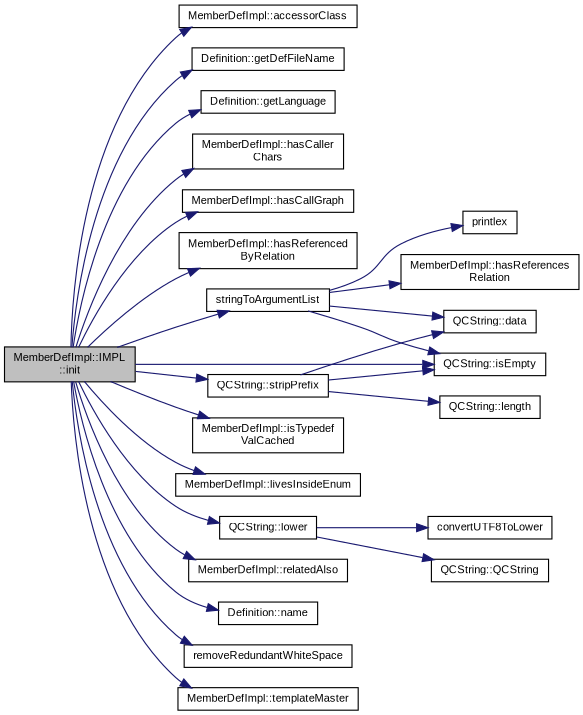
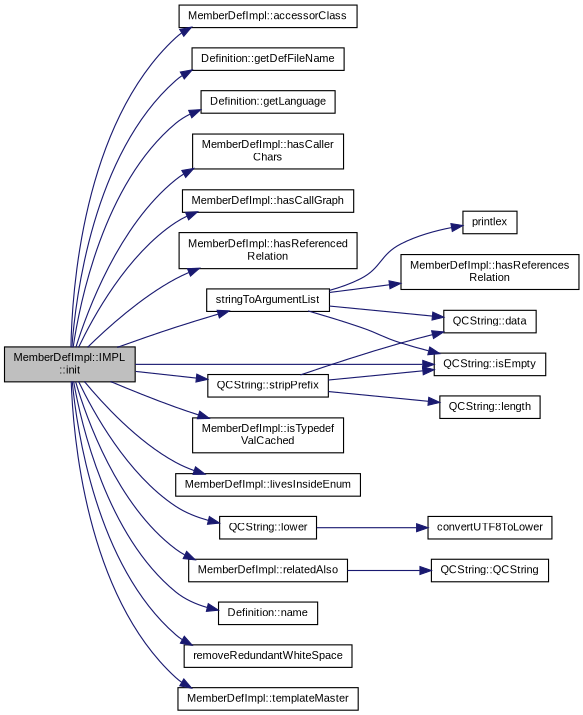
node "MemberDefImpl::hasReferenced ByRelation": label "MemberDefImpl::hasReferenced ByRelation" -> "MemberDefImpl::hasReferenced Relation"
edge "QCString::lower" -> "QCString::QCString": now "MemberDefImpl::relatedAlso" -> "QCString::QCString"
